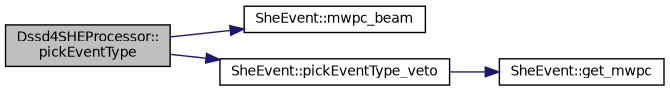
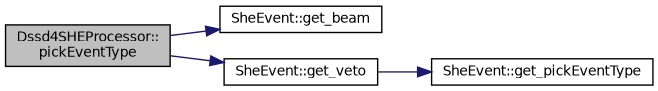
node "SheEvent::mwpc_beam": label "SheEvent::mwpc_beam" -> "SheEvent::get_beam"
node "SheEvent::pickEventType_veto": label "SheEvent::pickEventType_veto" -> "SheEvent::get_veto"
node "SheEvent::get_mwpc": label "SheEvent::get_mwpc" -> "SheEvent::get_pickEventType"
